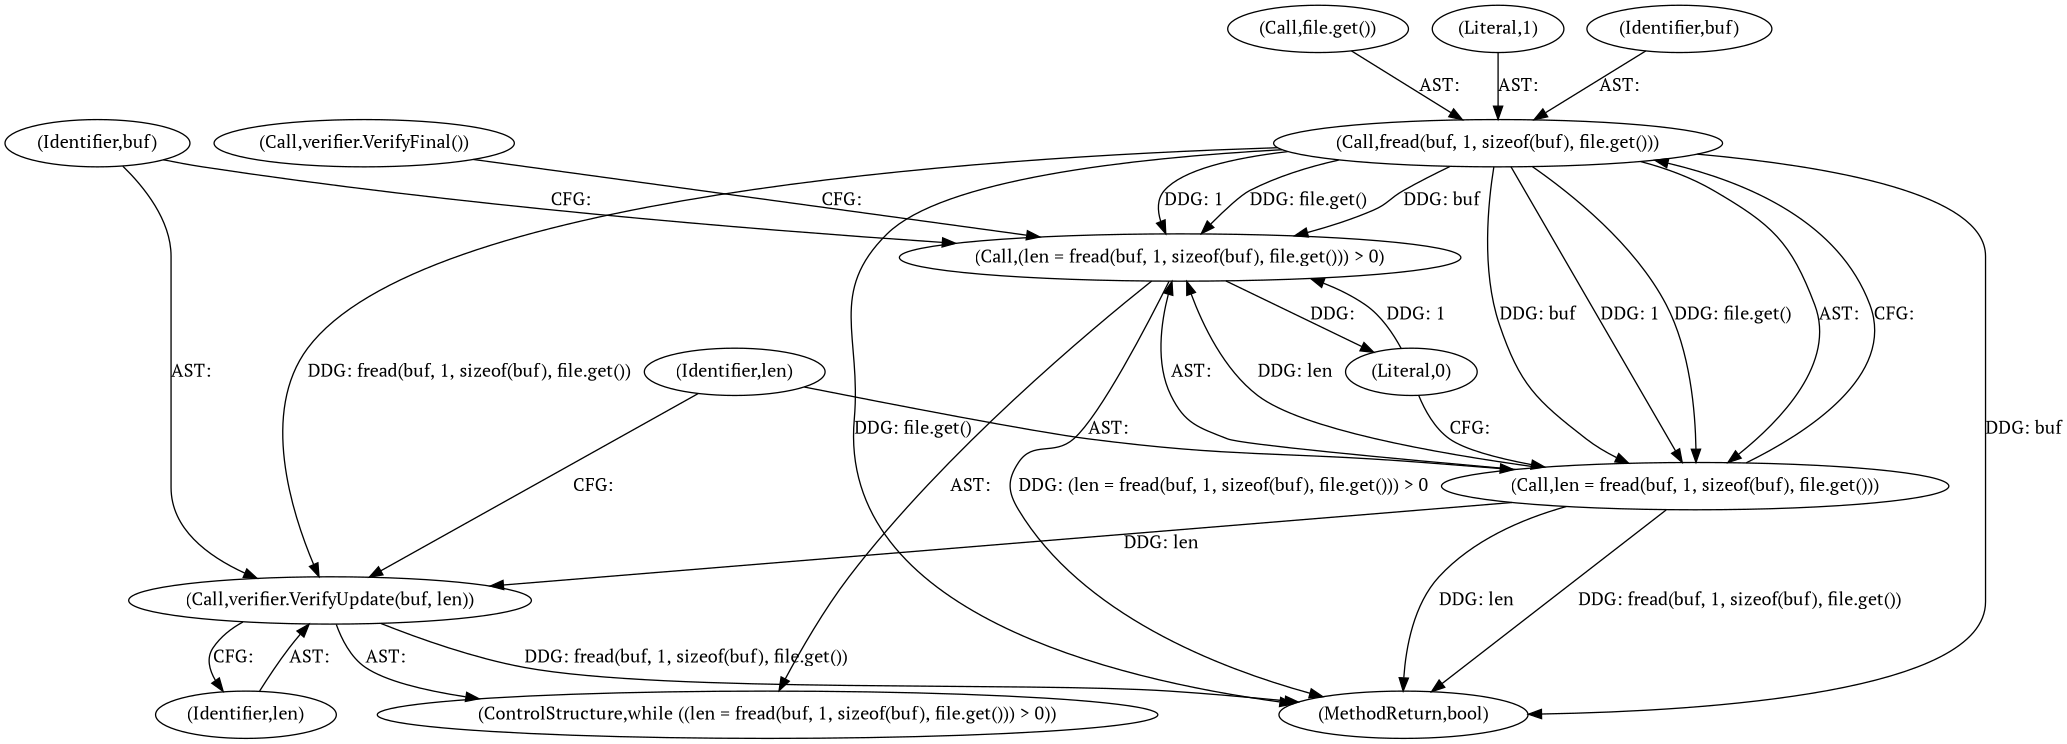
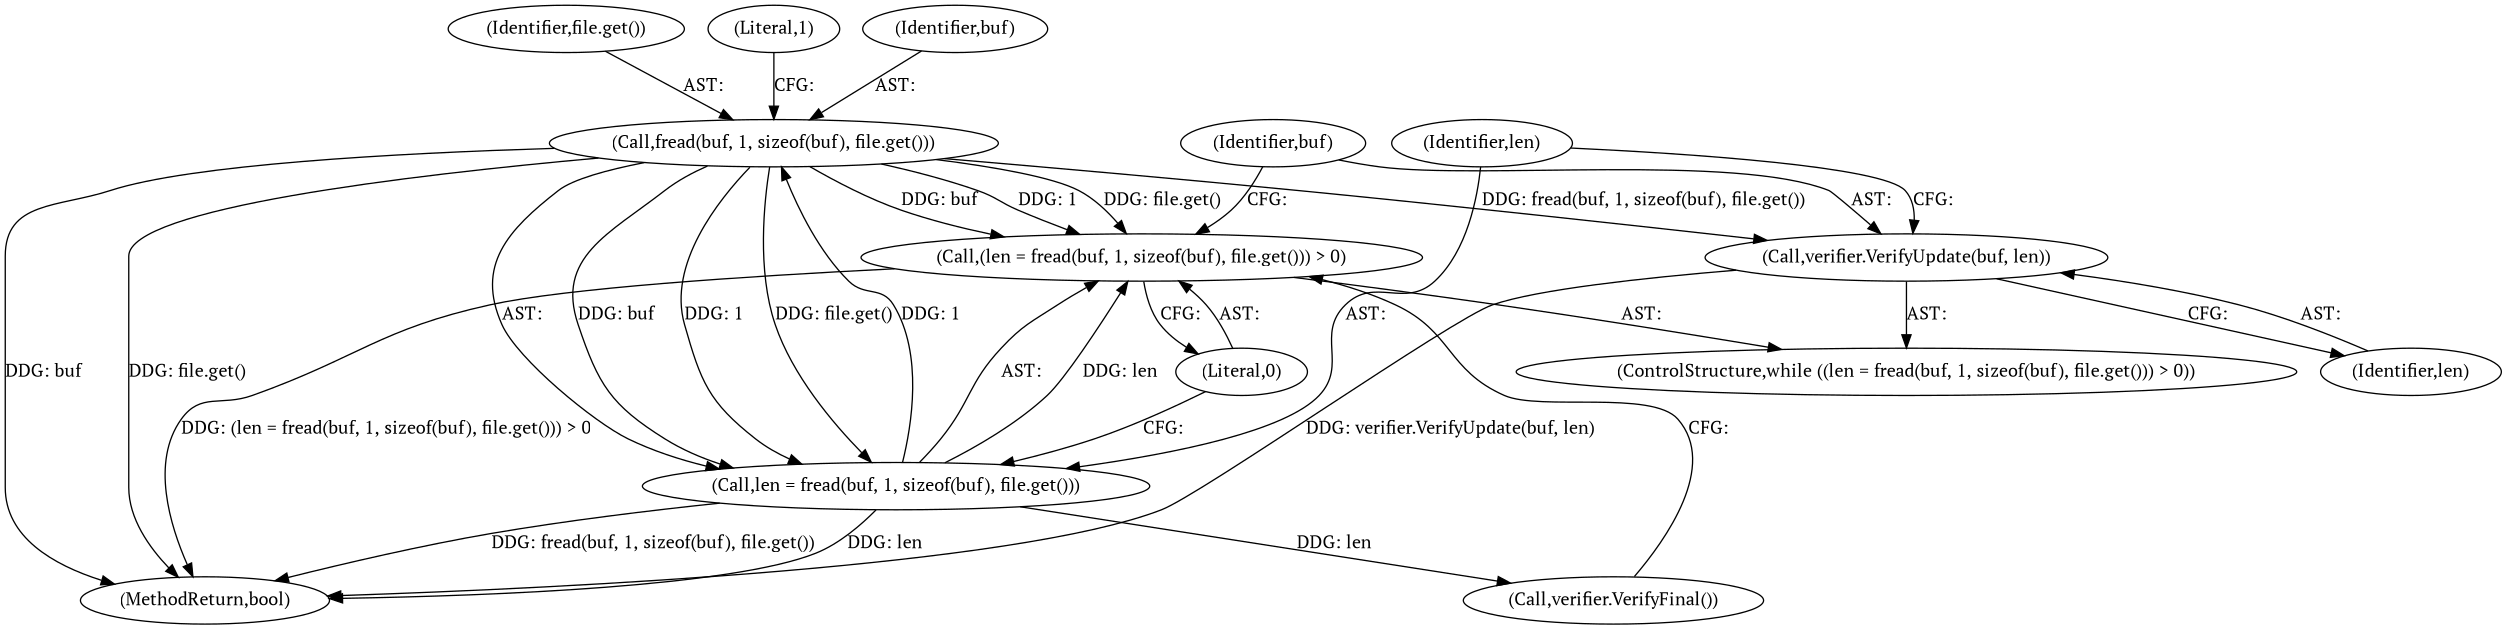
node "(Call,file.get())": label "(Call,file.get())" -> "(Identifier,file.get())"
edge "(Literal,1)" -> "(Call,fread(buf, 1, sizeof(buf), file.get()))": label "AST: " -> "CFG: "
edge "(Call,(len = fread(buf, 1, sizeof(buf), file.get())) > 0)" -> "(Literal,0)": label "DDG: " -> "CFG: "
edge "(Literal,0)" -> "(Call,(len = fread(buf, 1, sizeof(buf), file.get())) > 0)": label "DDG: 1" -> "AST: "
edge "(Call,len = fread(buf, 1, sizeof(buf), file.get()))" -> "(Call,fread(buf, 1, sizeof(buf), file.get()))": label "CFG: " -> "DDG: 1"
edge "(Call,len = fread(buf, 1, sizeof(buf), file.get()))" -> "(Call,verifier.VerifyUpdate(buf, len))": now "(Call,len = fread(buf, 1, sizeof(buf), file.get()))" -> "(Call,verifier.VerifyFinal())"
edge "(Call,verifier.VerifyUpdate(buf, len))" -> "(MethodReturn,bool)": label "DDG: fread(buf, 1, sizeof(buf), file.get())" -> "DDG: verifier.VerifyUpdate(buf, len)"
